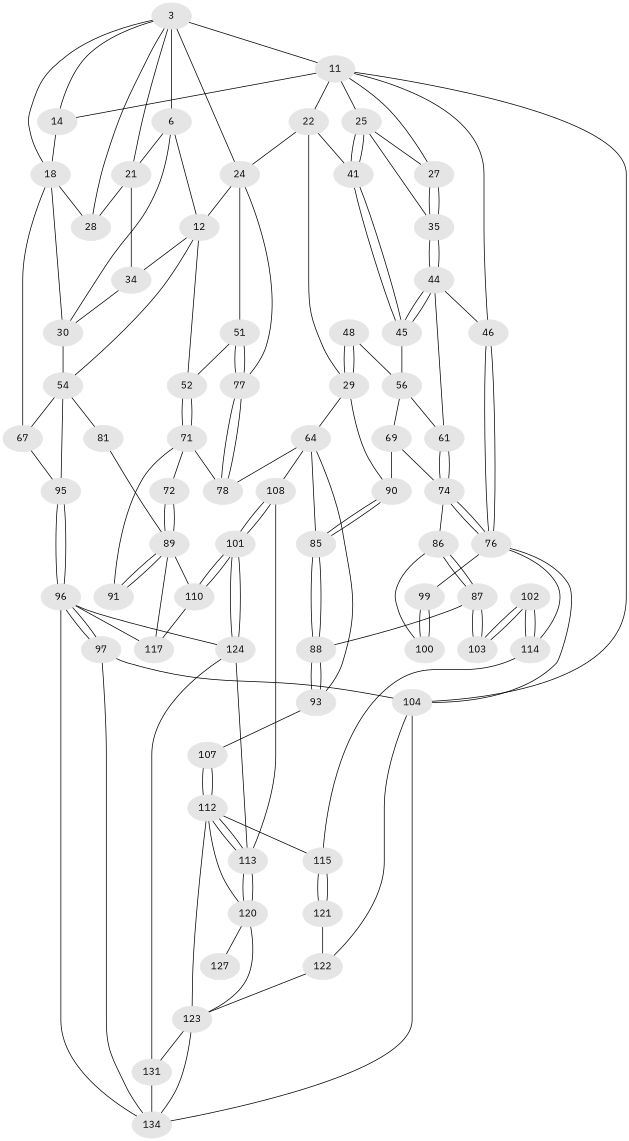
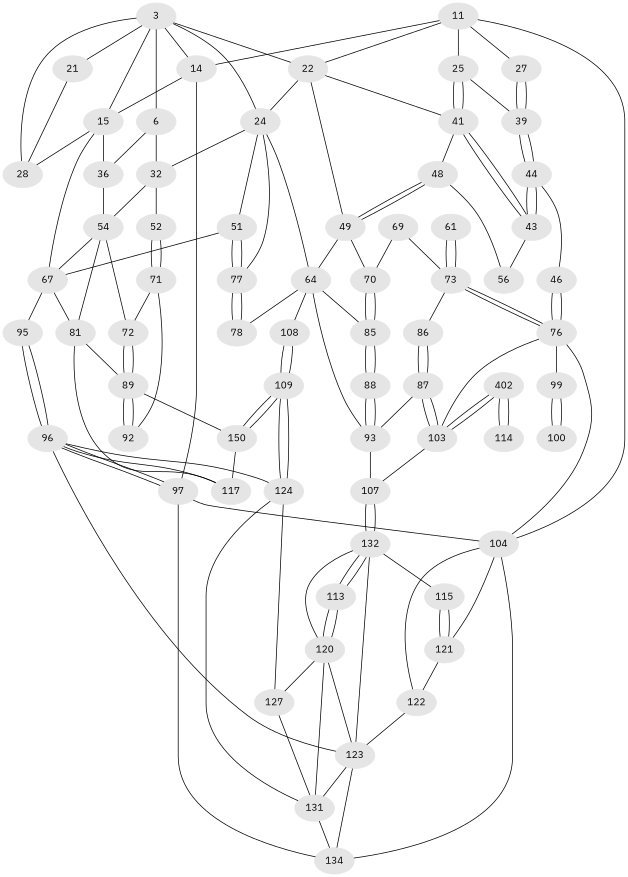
edge "3" -- "11": now "3" -- "22"
edge "6" -- "21": removed
edge "25" -- "27": removed
edge "41" -- "48": added
edge "11" -- "46": removed
node "18": label "18" -> "15"
edge "24" -- "64": added
node "12": label "12" -> "32"
node "35": label "35" -> "39"
node "34": removed
edge "14" -- "97": added
edge "67" -- "81": added
node "30": label "30" -> "36"
node "45": label "45" -> "43"
edge "51" -- "52": now "51" -- "67"
edge "44" -- "61": removed
node "29": label "29" -> "49"
edge "56" -- "69": removed
edge "56" -- "61": removed
edge "54" -- "95": now "54" -- "72"
edge "71" -- "78": removed
edge "103" -- "107": added
node "90": label "90" -> "70"
node "74": label "74" -> "73"
node "101": label "101" -> "109"
edge "76" -- "114": now "76" -- "103"
edge "86" -- "100": removed
node "91": label "91" -> "92"
edge "89" -- "117": now "81" -- "117"
node "110": label "110" -> "150"
node "102": label "102" -> "402"
edge "104" -- "121": added
edge "87" -- "88": now "87" -- "93"
edge "108" -- "113": removed
edge "114" -- "115": removed
edge "120" -- "131": added
edge "124" -- "113": now "124" -- "127"
edge "127" -- "131": added
node "112": label "112" -> "132"
edge "96" -- "134": now "96" -- "123"
